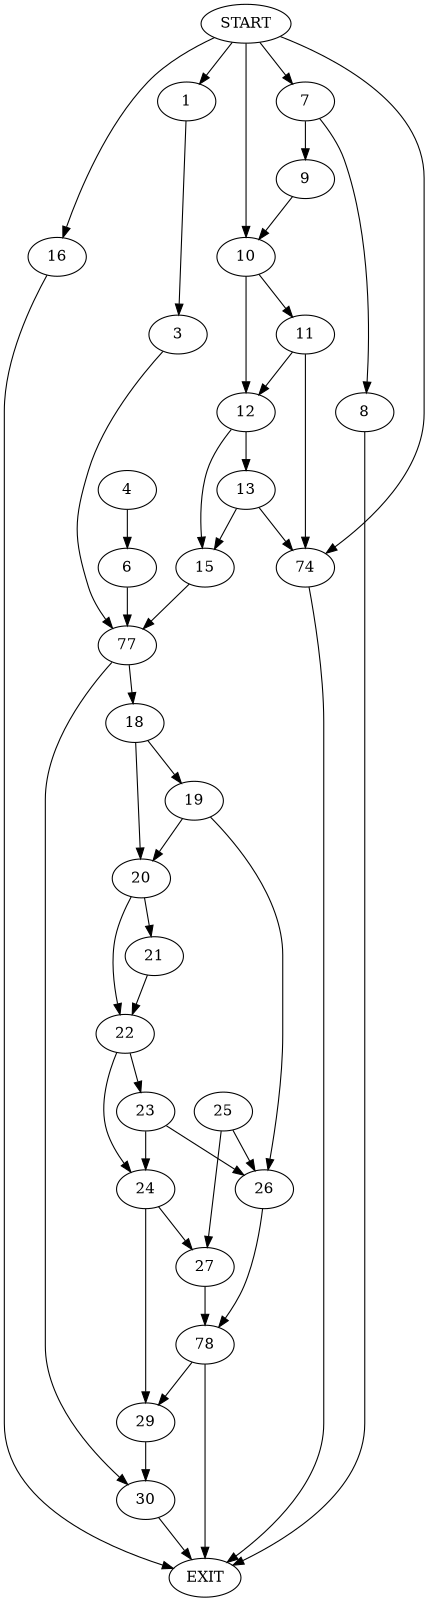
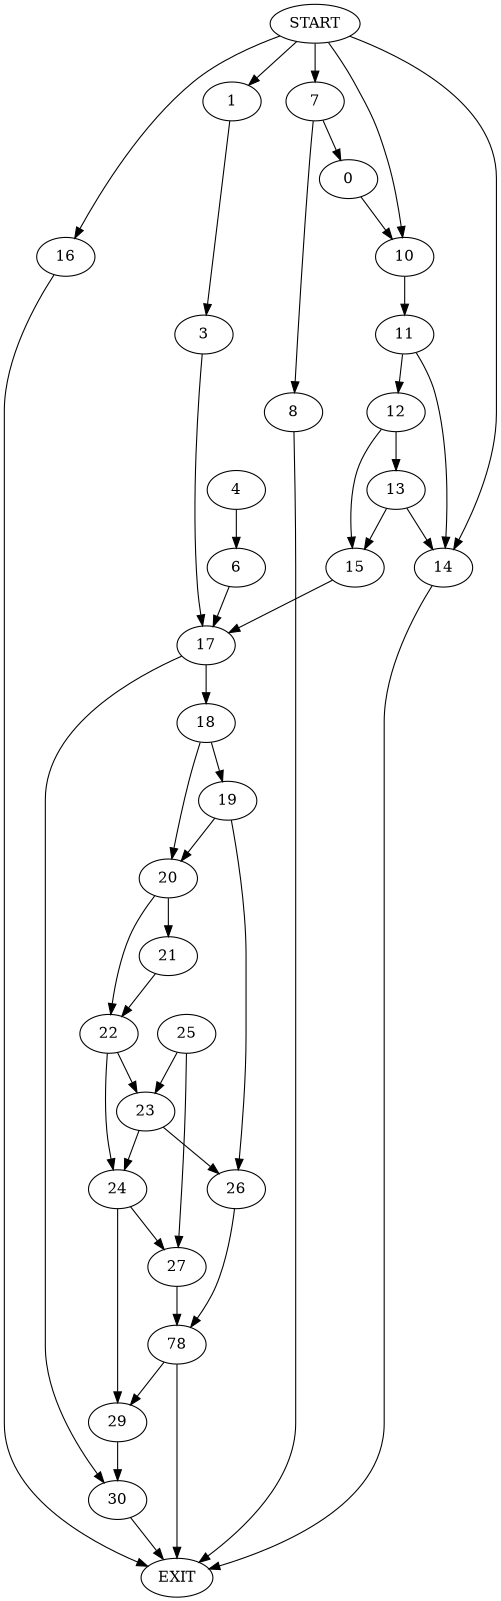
node "9": label "9" -> "0"
edge "10" -> "12": removed
node "74": label "74" -> "14"
node "77": label "77" -> "17"
edge "25" -> "26": now "25" -> "23"
